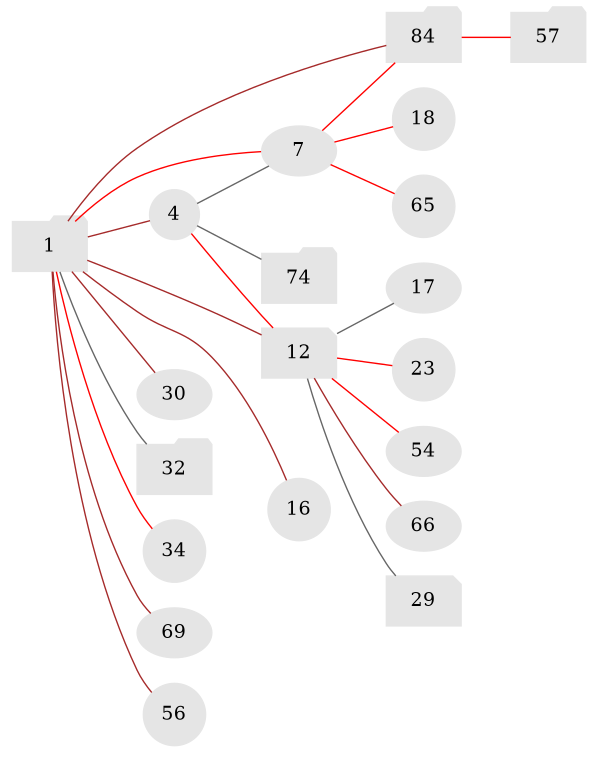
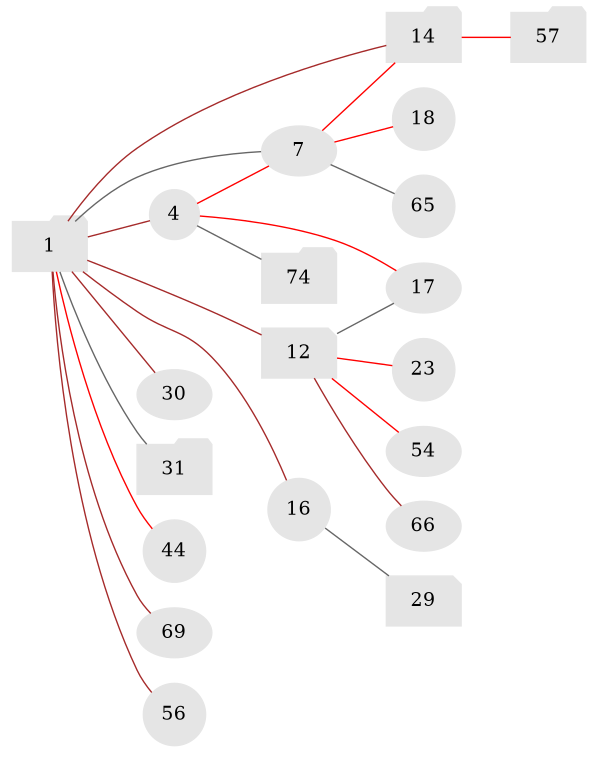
node "84": label "84" -> "14"
edge "7" -- "1": color red -> gray40
edge "7" -- "65": color red -> gray40
edge "7" -- "4": color gray40 -> red
edge "4" -- "12": now "4" -- "17"
node "32": label "32" -> "31"
edge "12" -- "29": now "16" -- "29"
node "34": label "34" -> "44"
